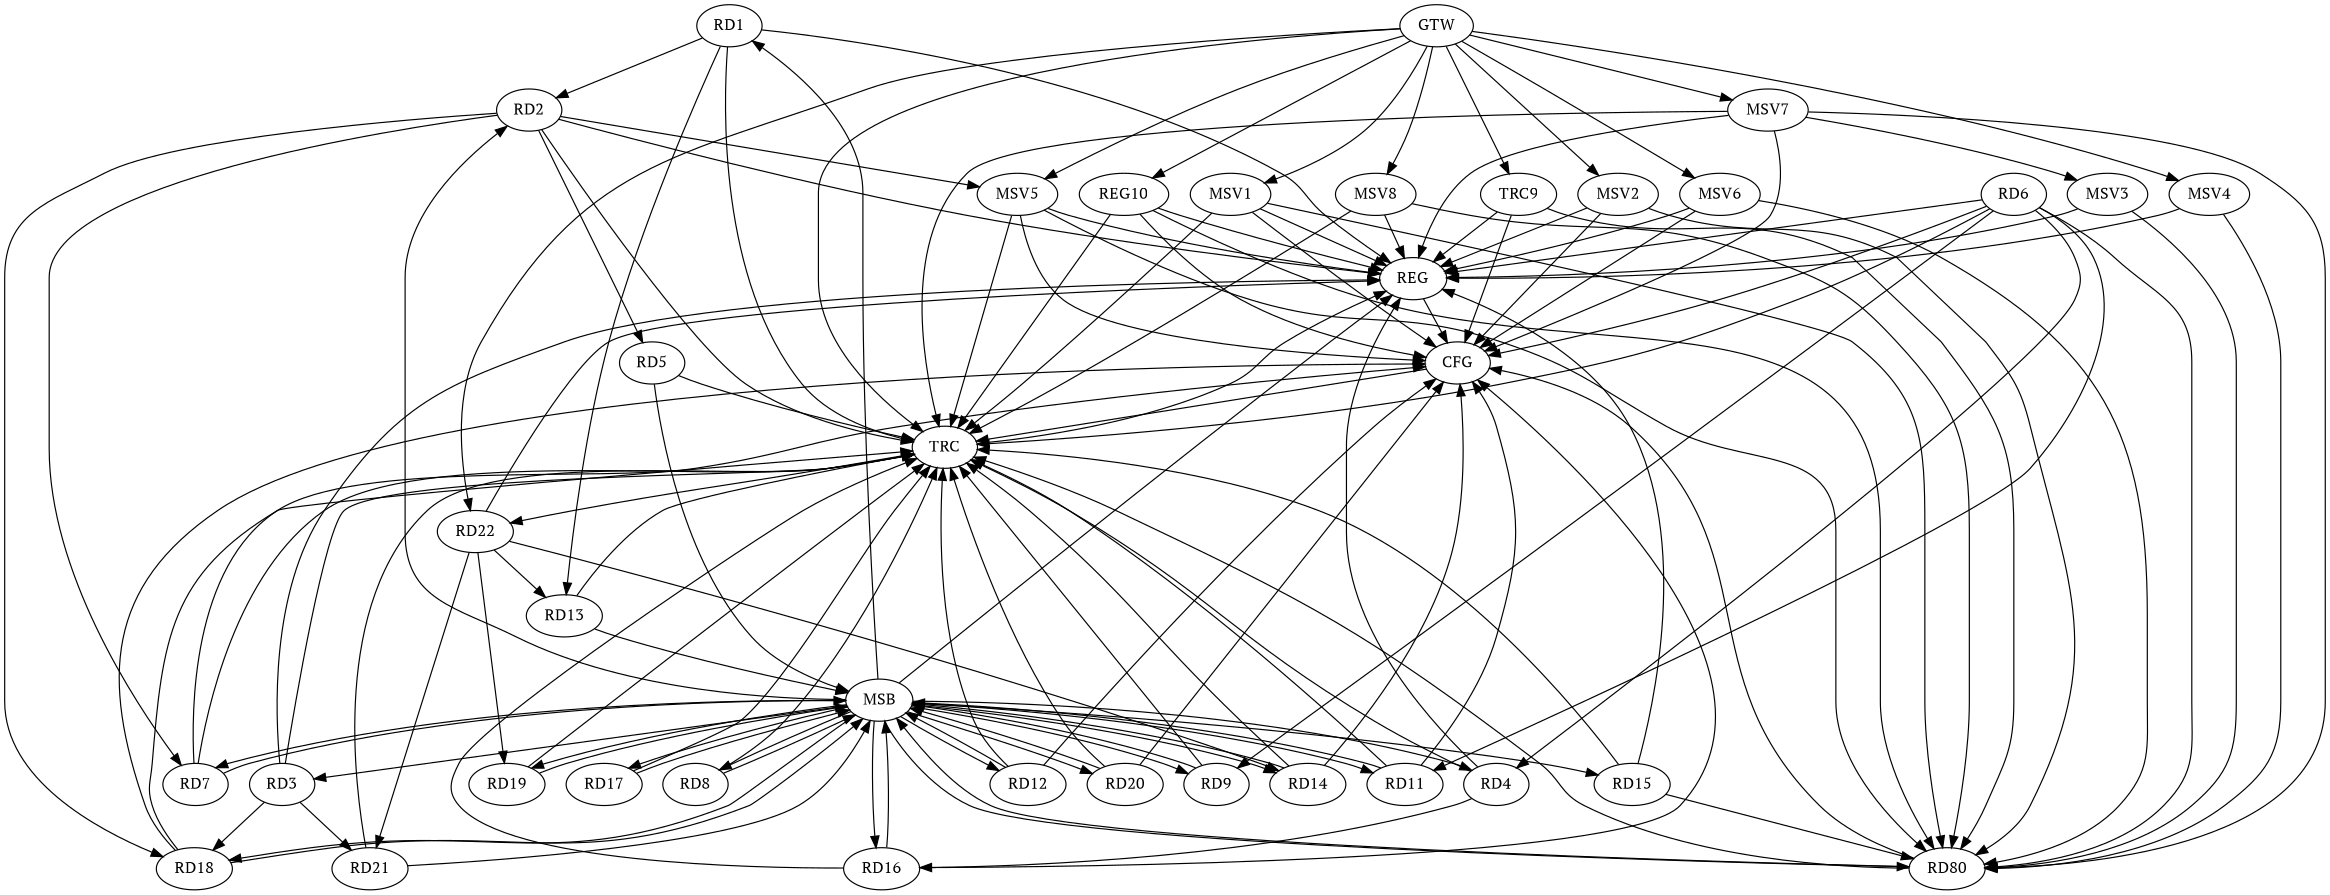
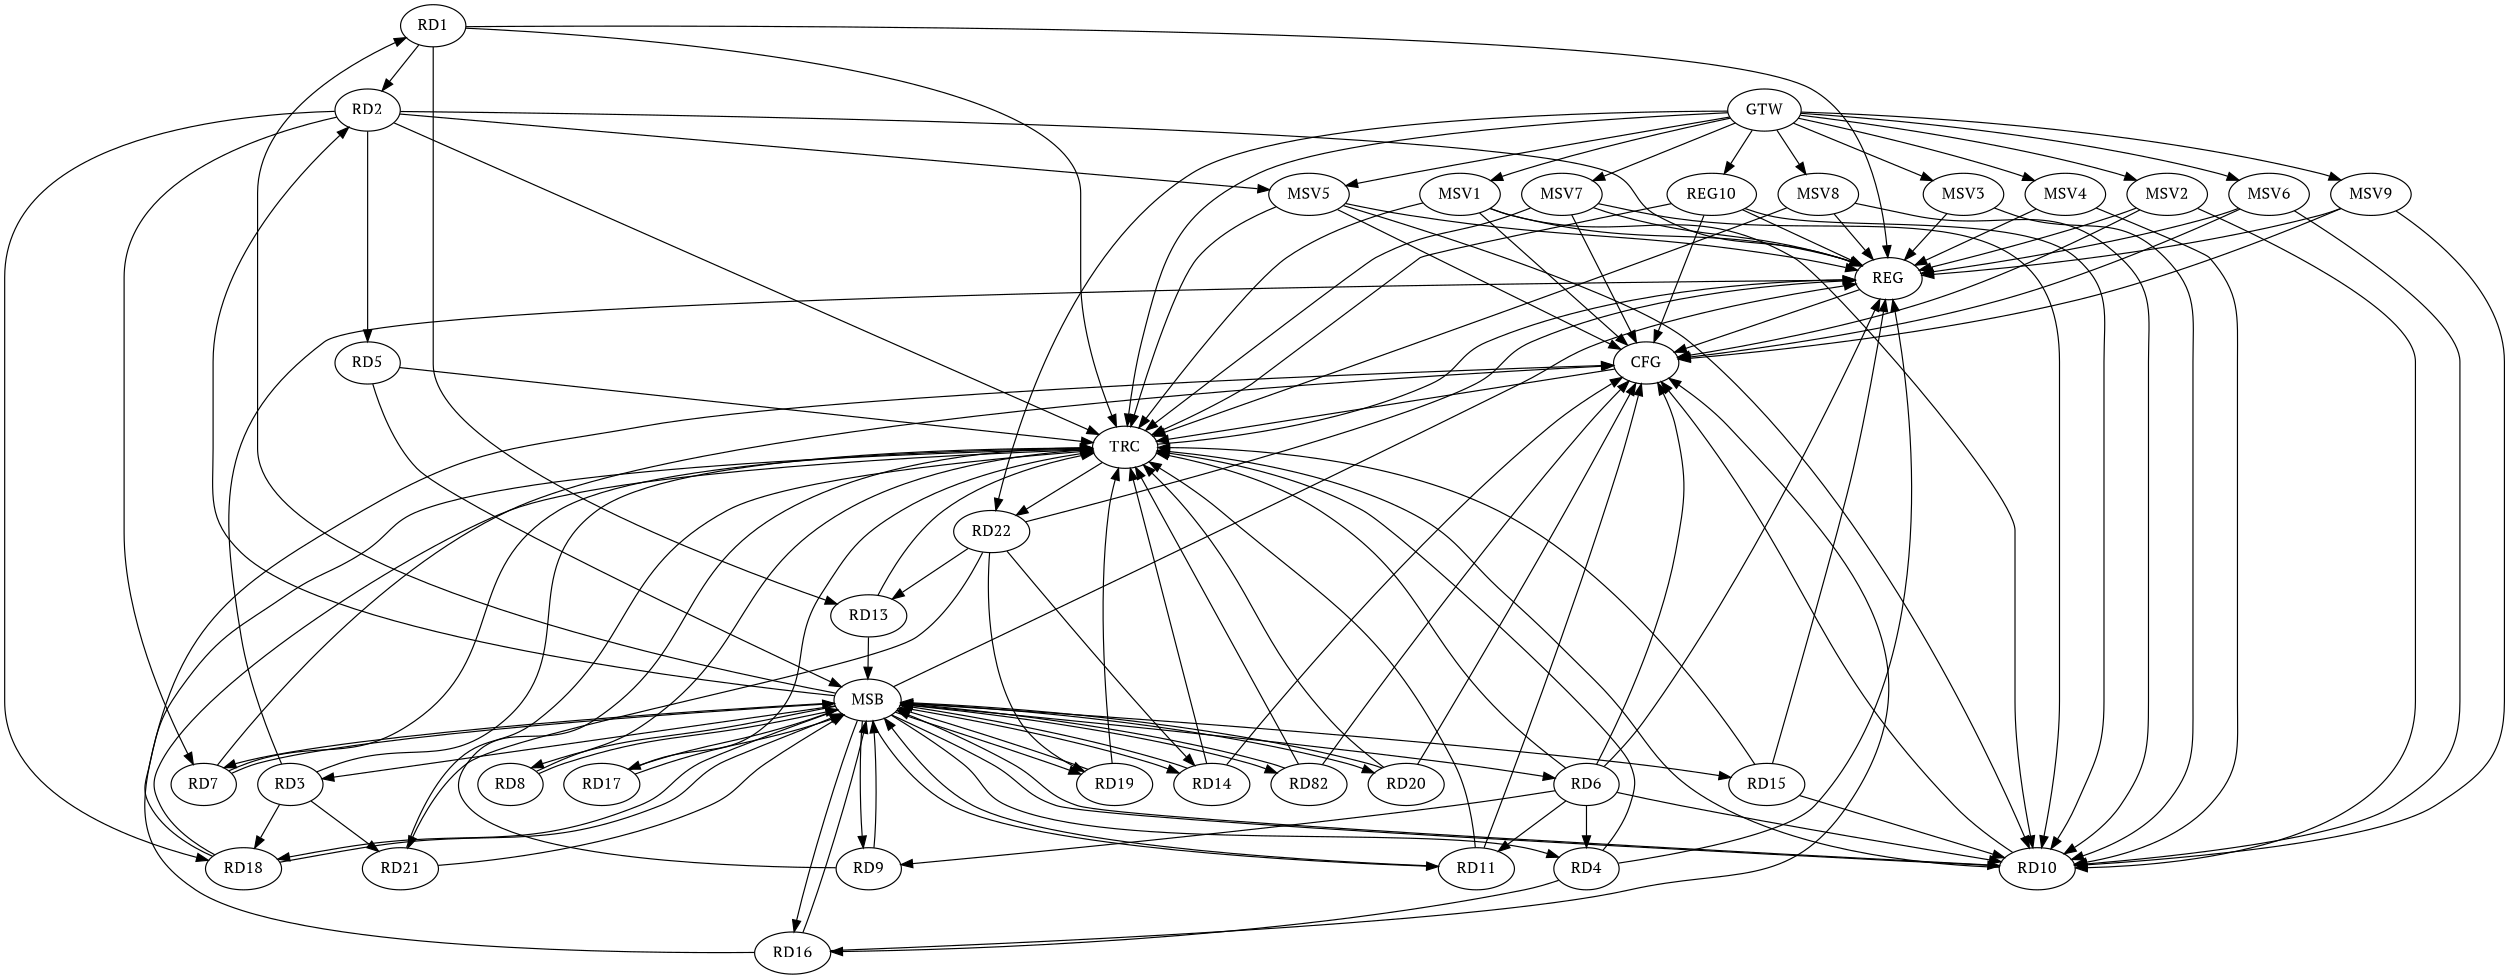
edge "MSV7" -> "MSV3": now "GTW" -> "MSV3"
node "TRC9": label "TRC9" -> "MSV9"
edge "MSB" -> "RD6": added
node "RD12": label "RD12" -> "RD82"
node "RD80": label "RD80" -> "RD10"
